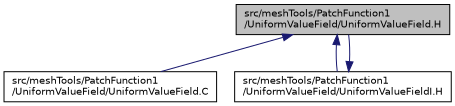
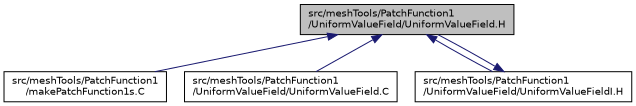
node "src/meshTools/PatchFunction1 /makePatchFunction1s.C": added
